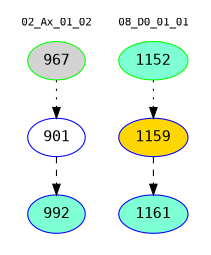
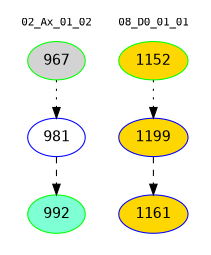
node "1152": fillcolor aquamarine -> gold
node "901": label "901" -> "981"
node "1159": label "1159" -> "1199"
node "992": color blue -> green
node "1161": fillcolor aquamarine -> gold
